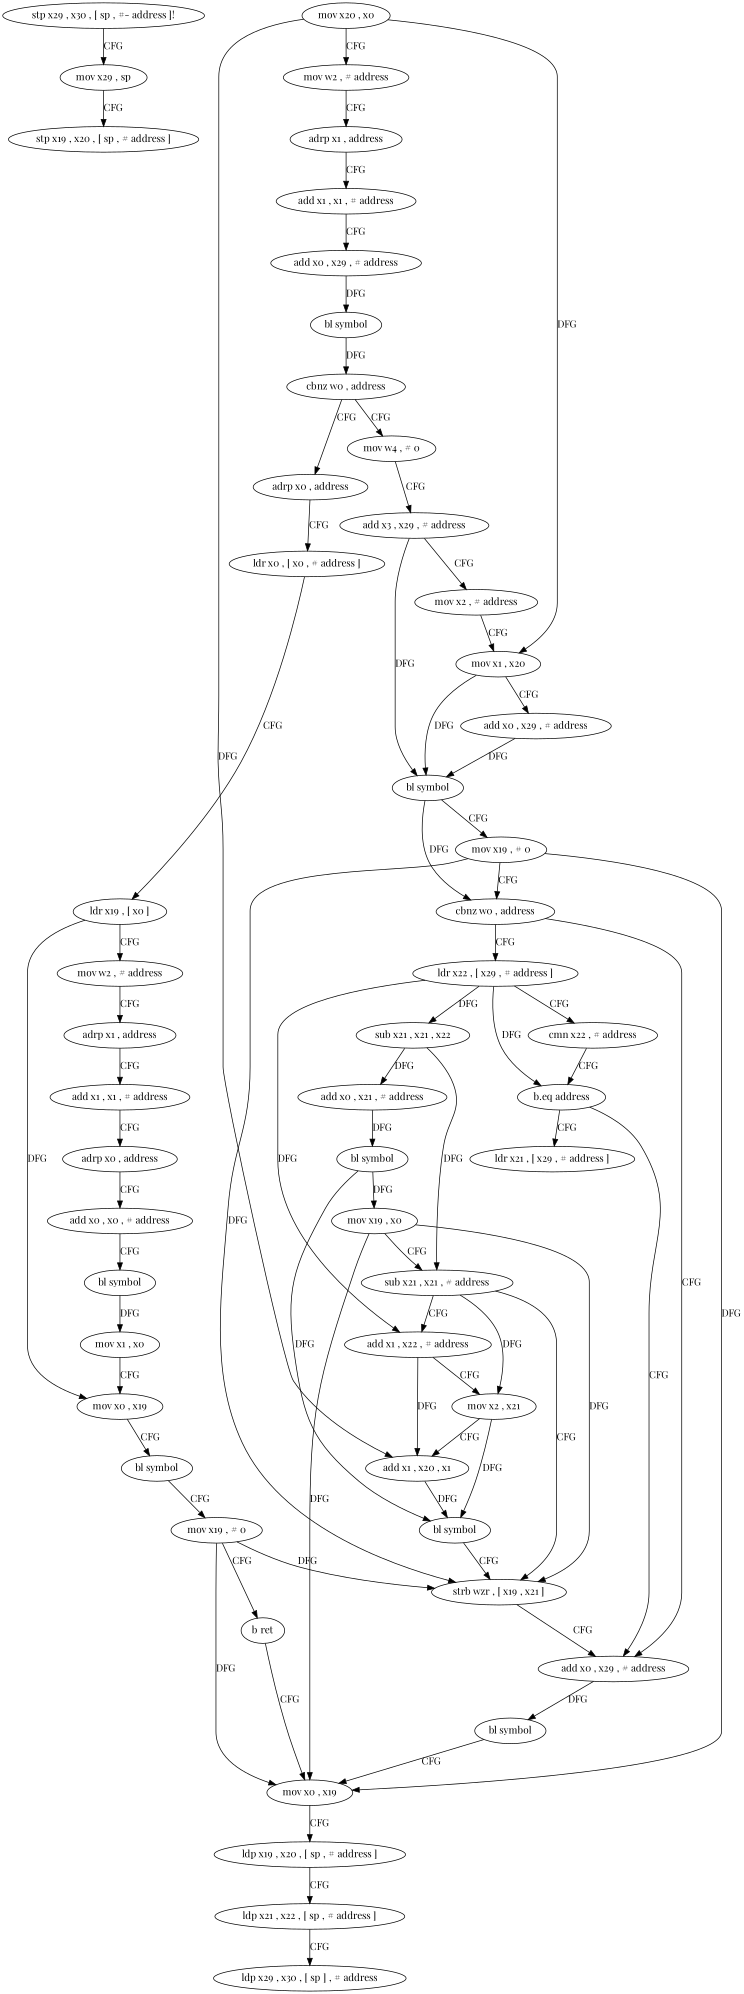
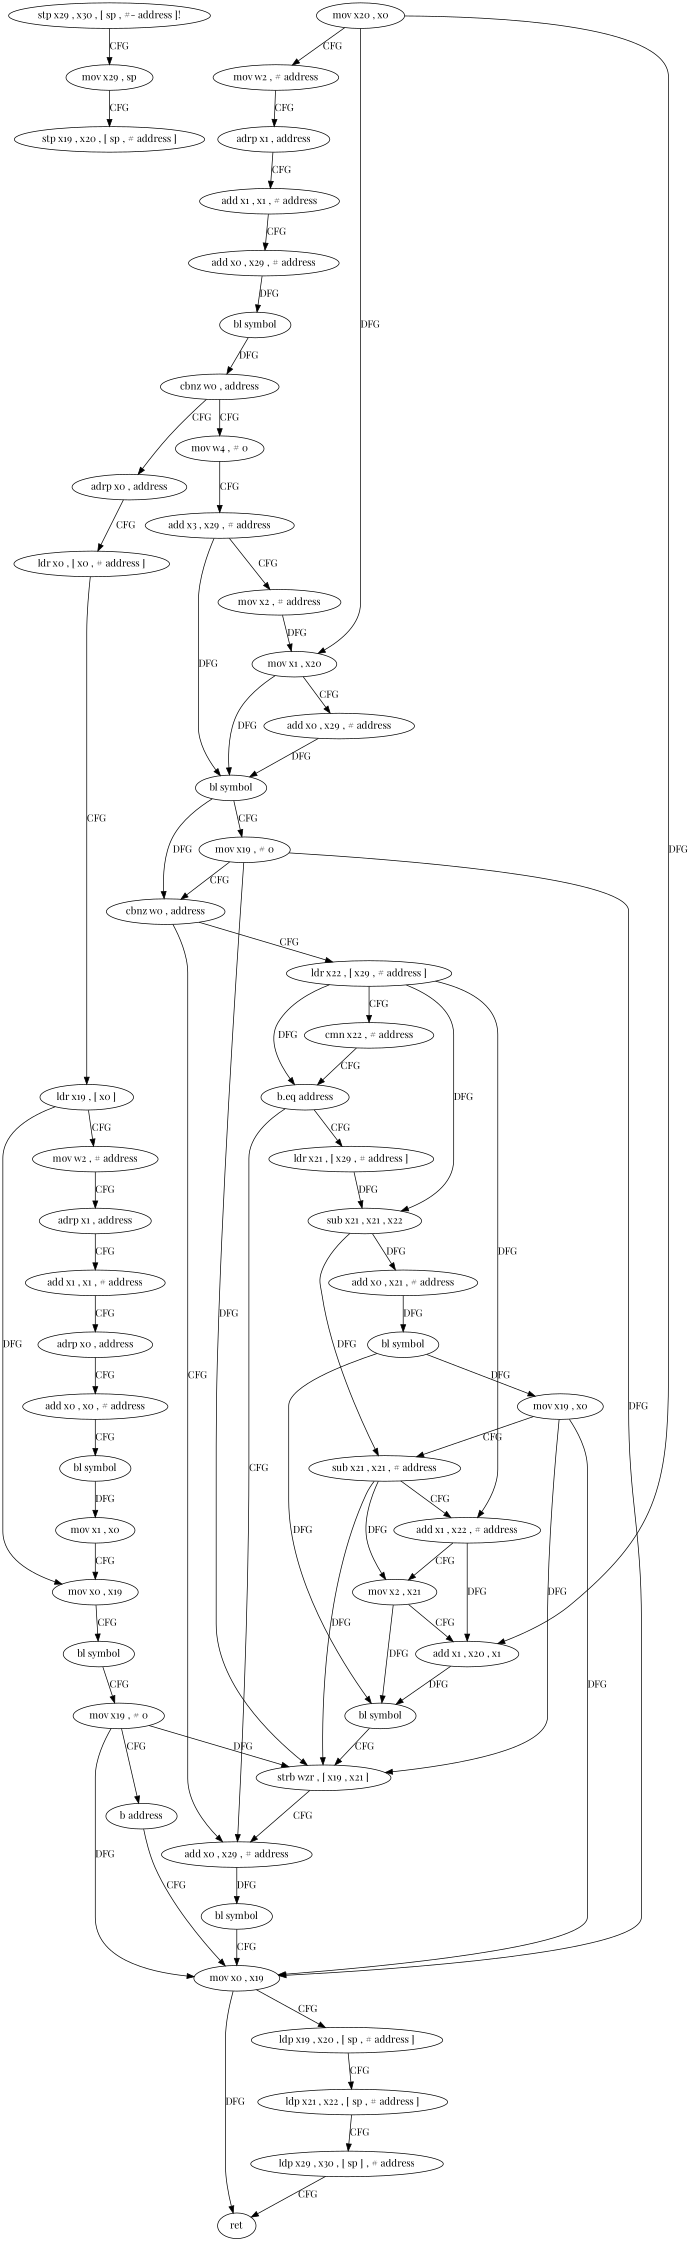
edge "mov x2 , # address" -> "mov x1 , x20": label "CFG" -> "DFG"
edge "ldr x21 , [ x29 , # address ]" -> "sub x21 , x21 , x22": added, label "DFG"
edge "sub x21 , x21 , # address" -> "strb wzr , [ x19 , x21 ]": label "CFG" -> "DFG"
node "b ret": label "b ret" -> "b address"
node "ret": added
